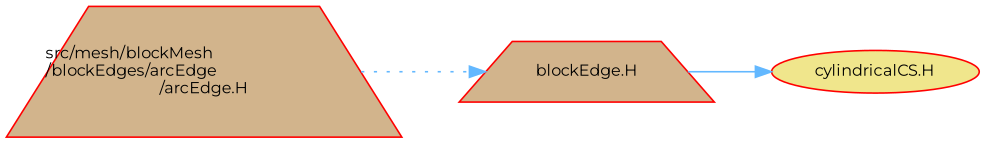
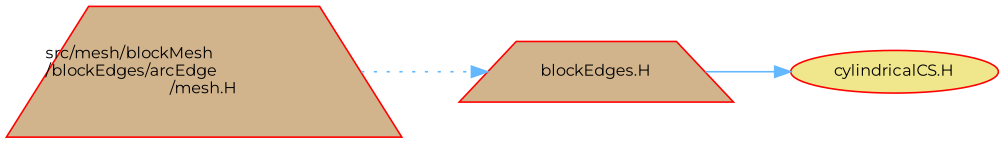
node "src/mesh/blockMesh /blockEdges/arcEdge /arcEdge.H": label "src/mesh/blockMesh /blockEdges/arcEdge /arcEdge.H" -> "src/mesh/blockMesh /blockEdges/arcEdge /mesh.H"
node "blockEdge.H": label "blockEdge.H" -> "blockEdges.H"
